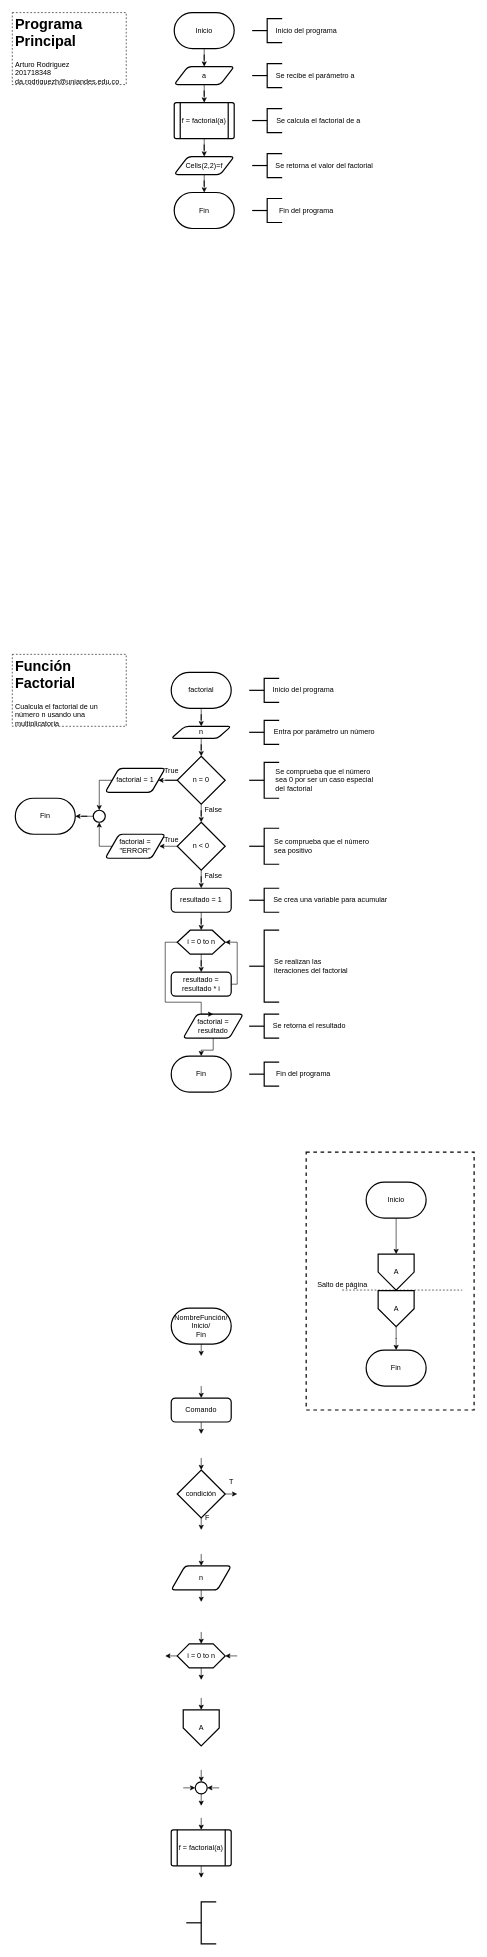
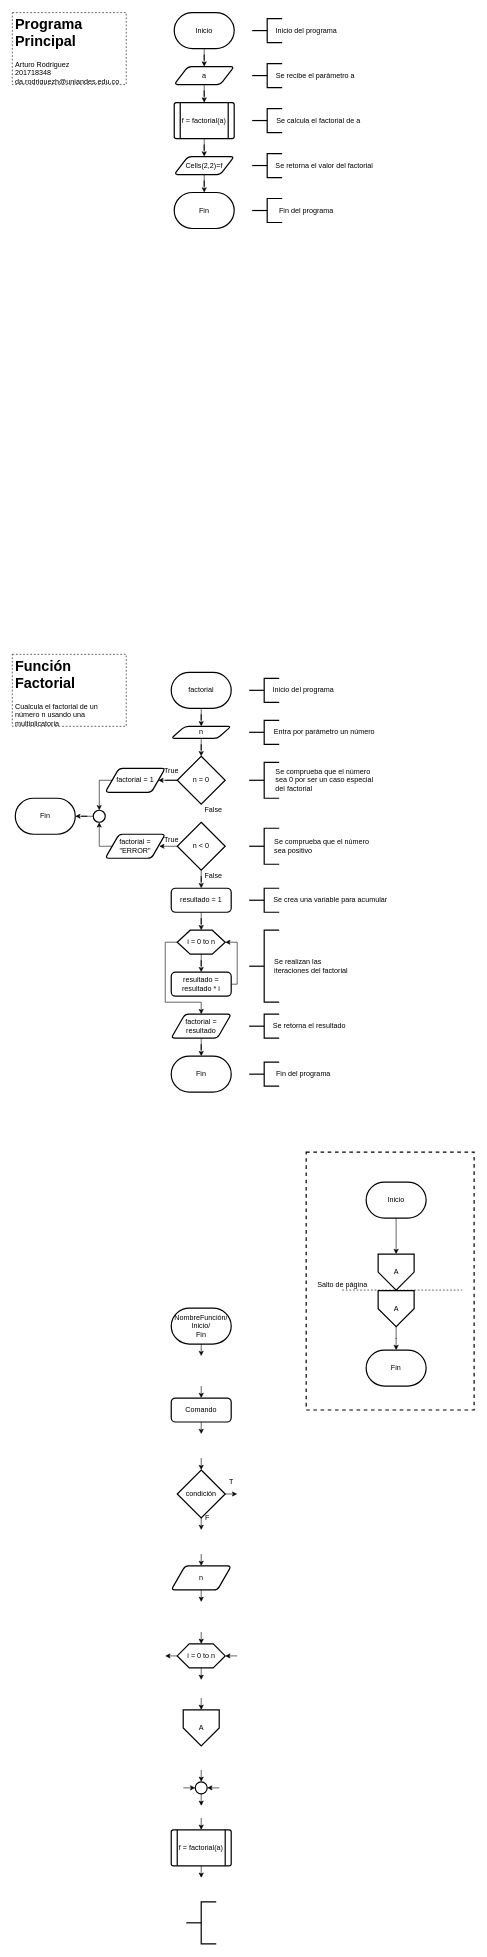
edge "n = 0" -> "n < 0": removed
node "factorial = resultado": moved (213, 1026) -> (201, 1026)
